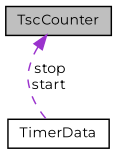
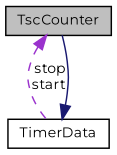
edge "TscCounter" -> "TimerData": added
